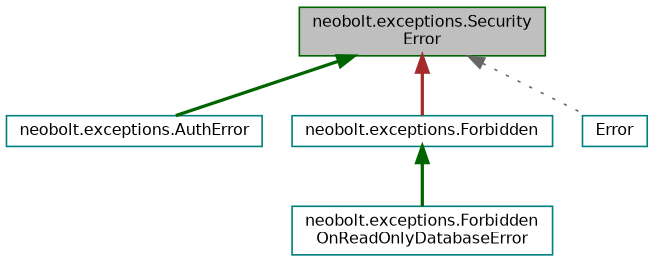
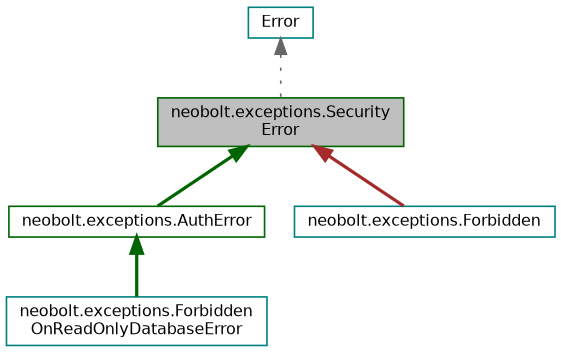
edge "Error" -> "neobolt.exceptions.Security Error": reversed
node "neobolt.exceptions.AuthError": color teal -> darkgreen
edge "neobolt.exceptions.Forbidden OnReadOnlyDatabaseError" -> "neobolt.exceptions.Forbidden": now "neobolt.exceptions.Forbidden OnReadOnlyDatabaseError" -> "neobolt.exceptions.AuthError"
